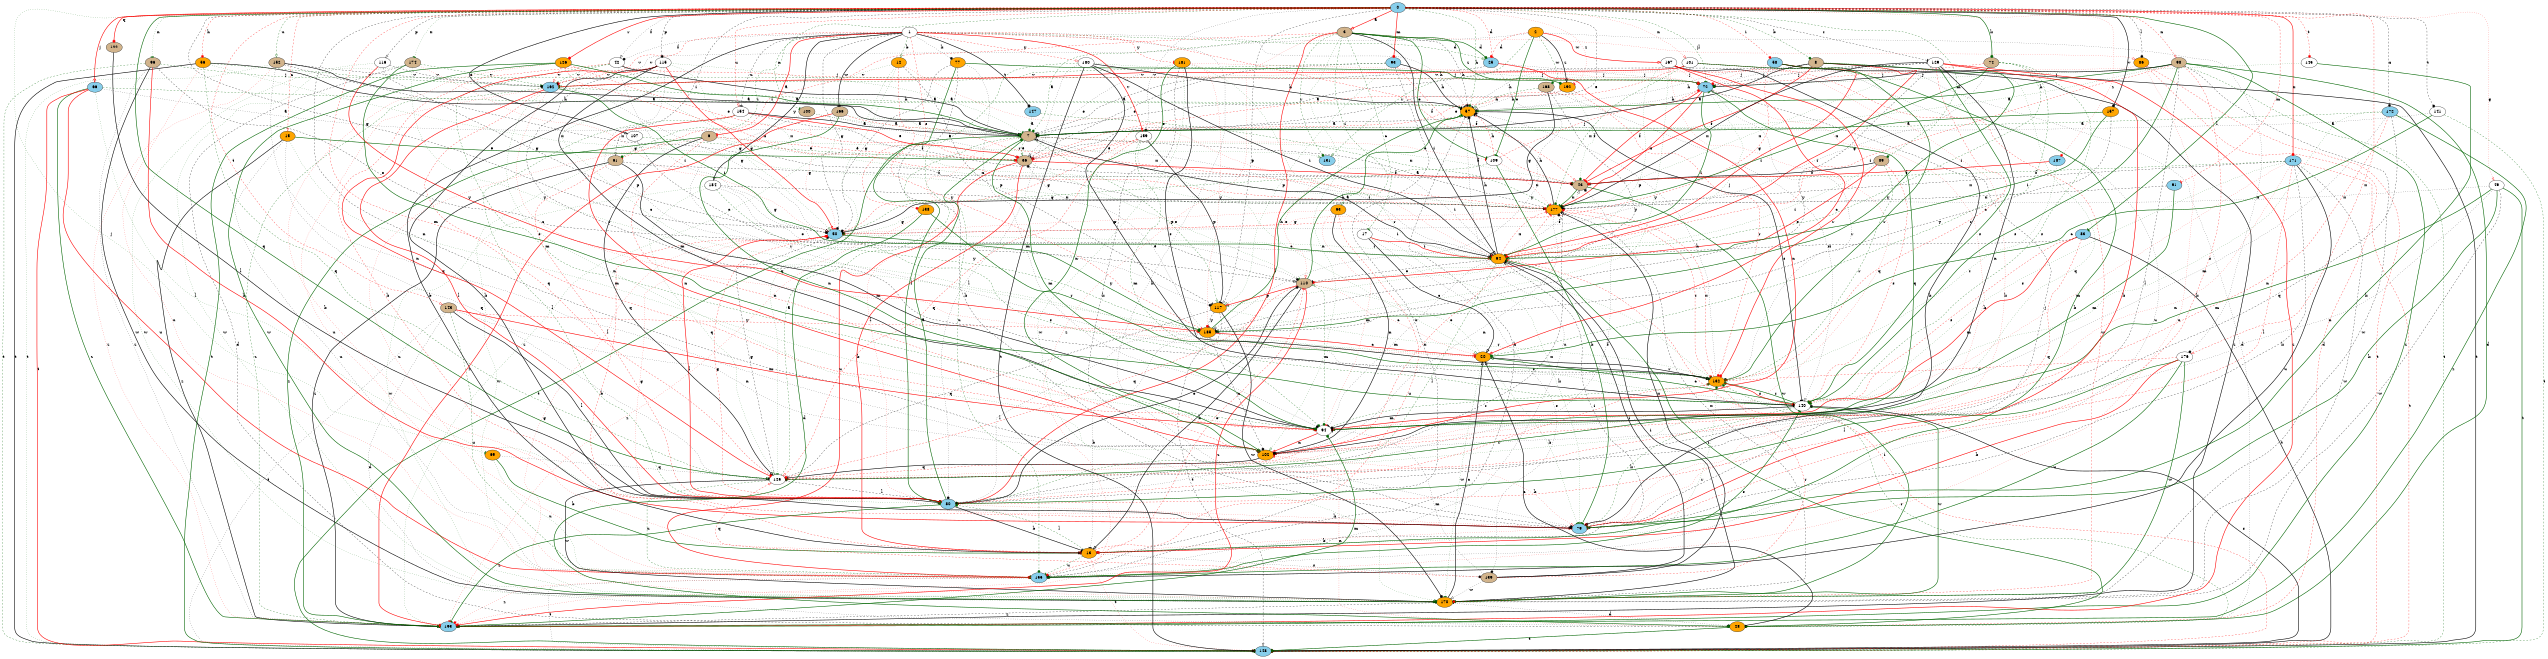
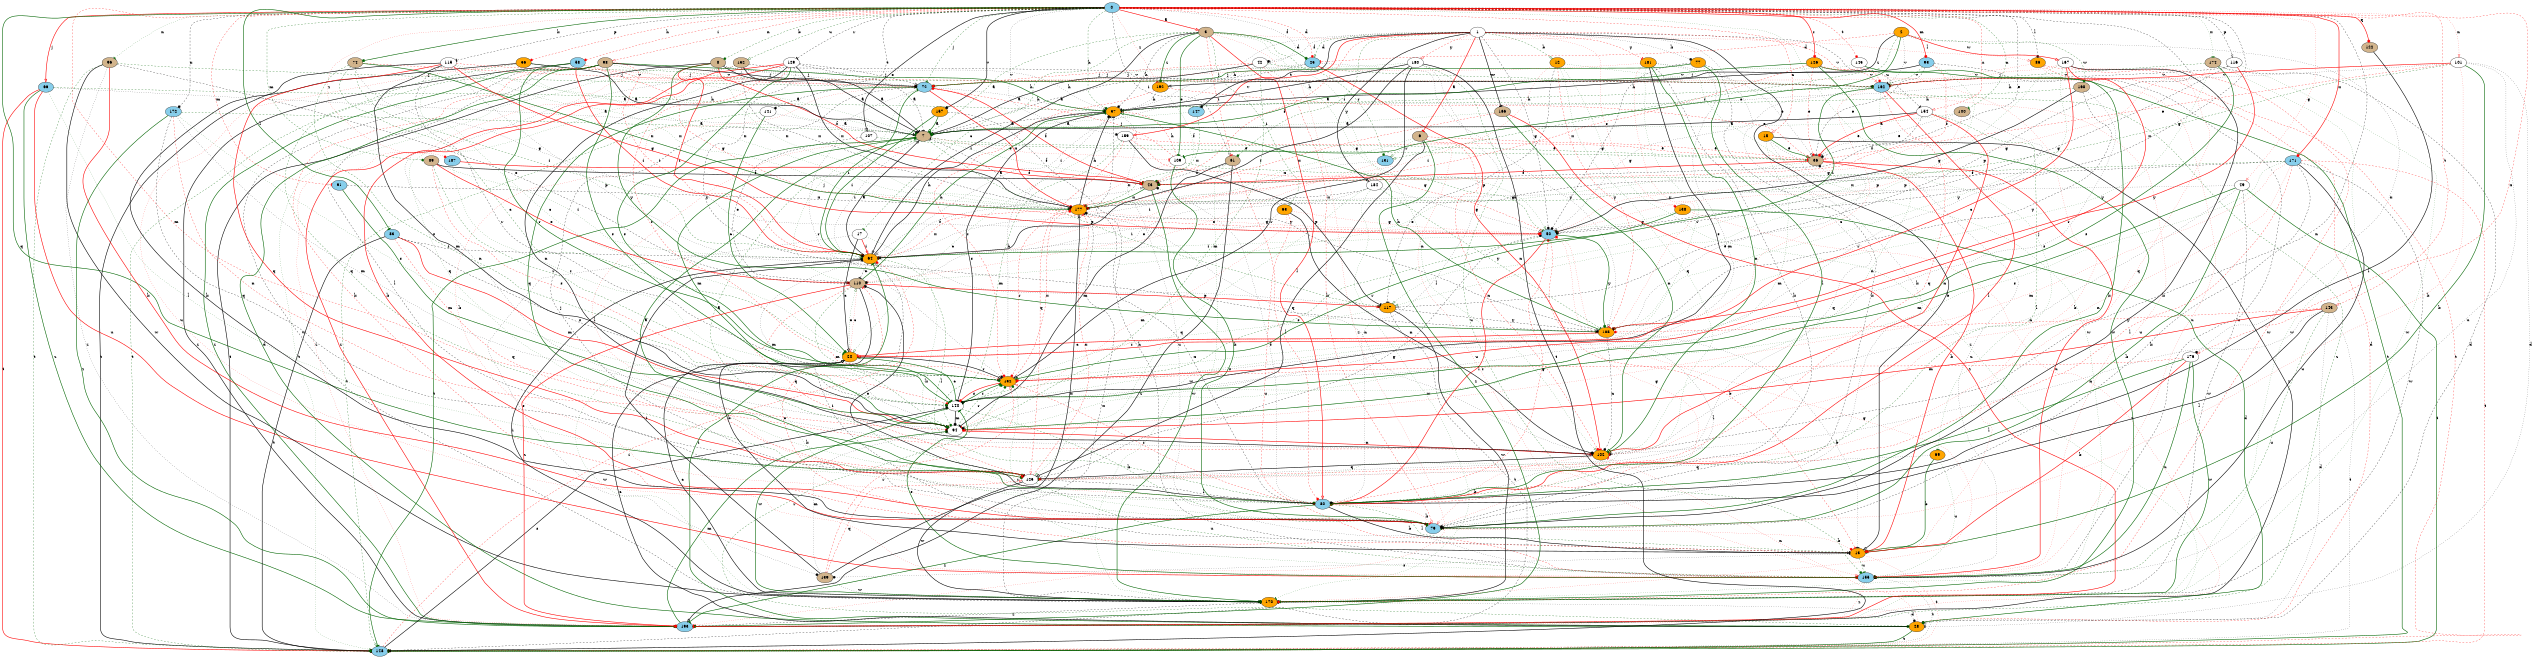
edge "0" -> "115": arrowhead dot -> tee
edge "1" -> "138": style dashed -> dotted
edge "83" -> "140": color red -> black
edge "117" -> "125": removed, label "q"
